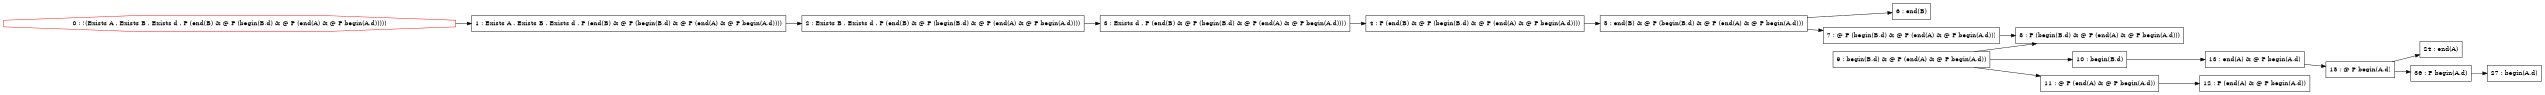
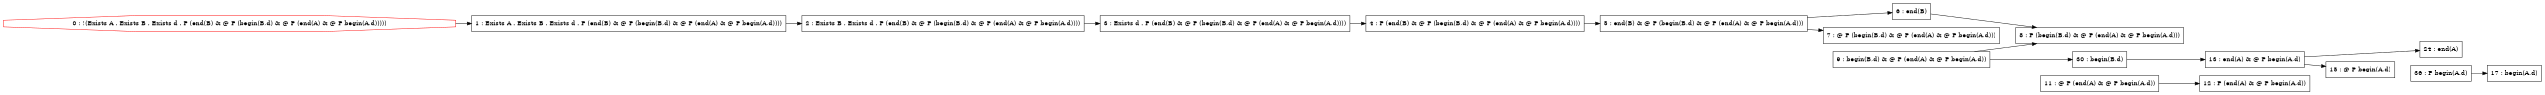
edge "7 : @ P (begin(B,d) & @ P (end(A) & @ P begin(A,d)))" -> "8 : P (begin(B,d) & @ P (end(A) & @ P begin(A,d)))": now "6 : end(B)" -> "8 : P (begin(B,d) & @ P (end(A) & @ P begin(A,d)))"
edge "15 : @ P begin(A,d)" -> "24 : end(A)": now "13 : end(A) & @ P begin(A,d)" -> "24 : end(A)"
node "10 : begin(B,d)": label "10 : begin(B,d)" -> "30 : begin(B,d)"
edge "9 : begin(B,d) & @ P (end(A) & @ P begin(A,d))" -> "11 : @ P (end(A) & @ P begin(A,d))": removed
edge "15 : @ P begin(A,d)" -> "36 : P begin(A,d)": removed
node "27 : begin(A,d)": label "27 : begin(A,d)" -> "17 : begin(A,d)"
